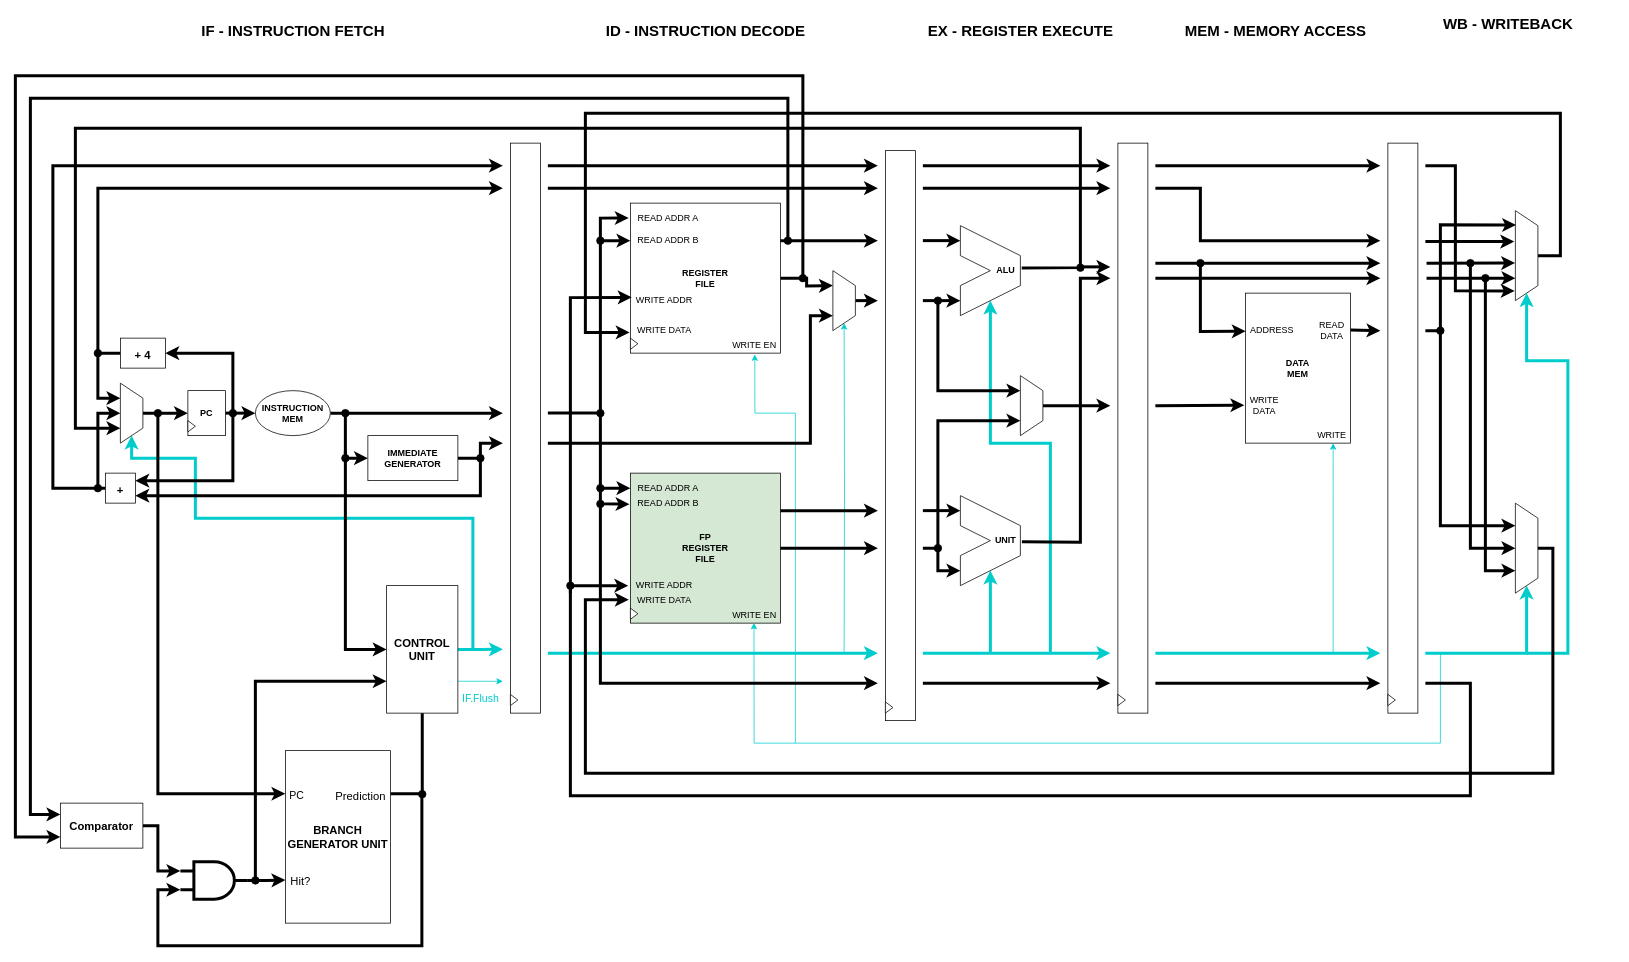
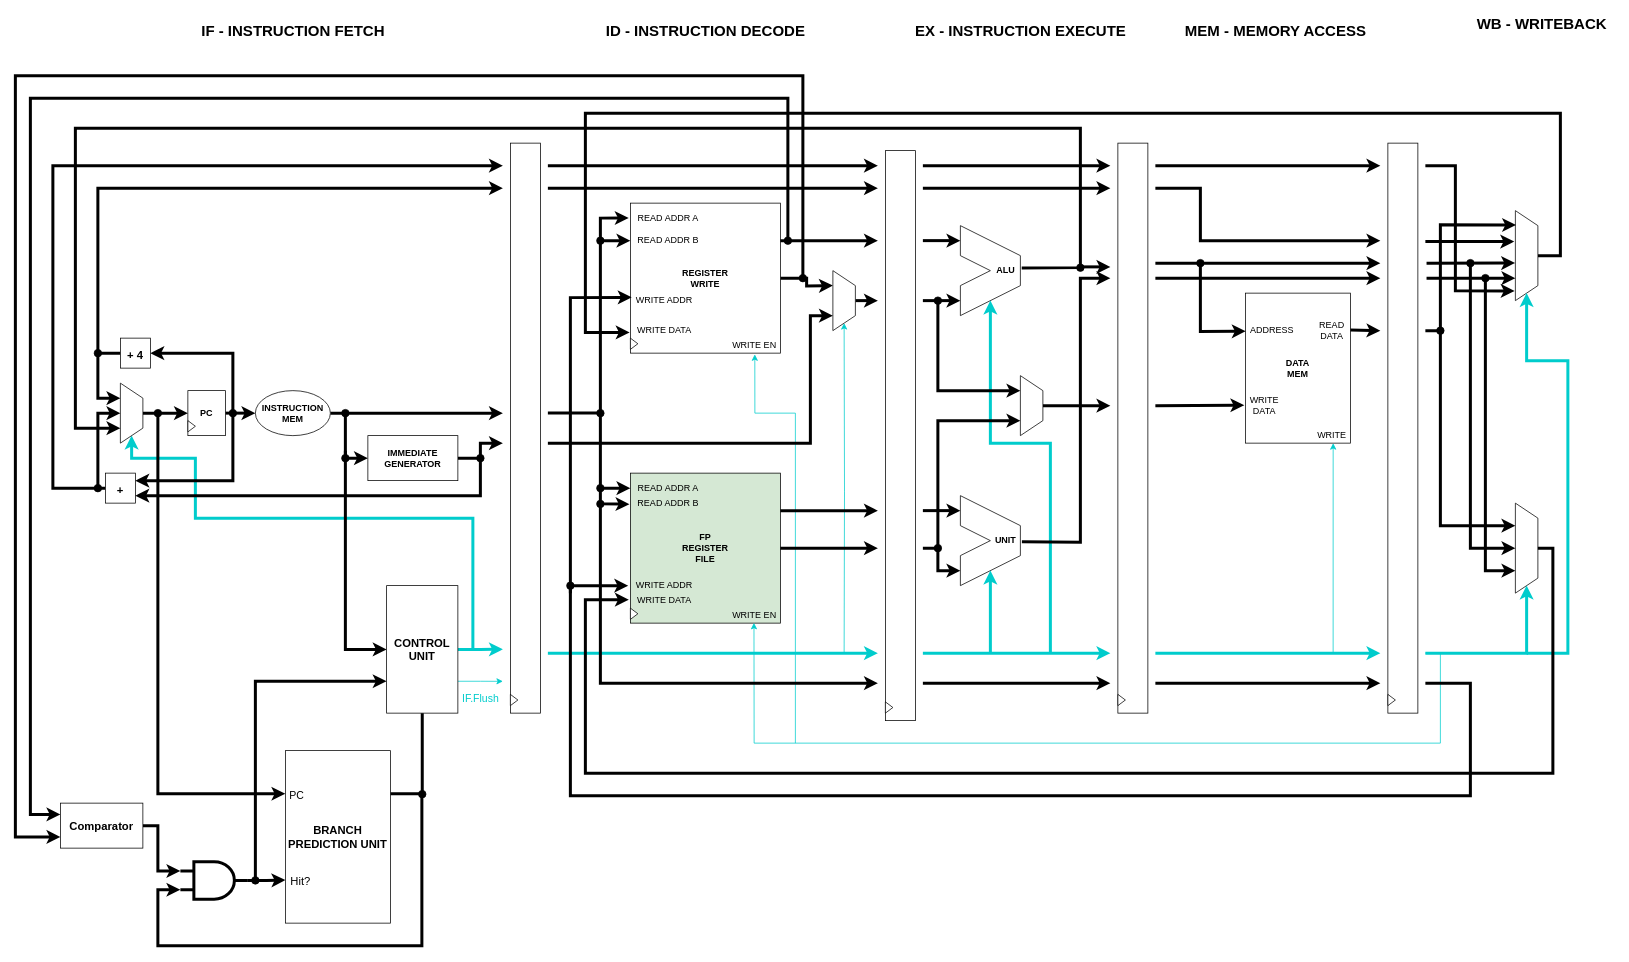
node "WB - WRITEBACK": moved (1508, 23) -> (1542, 23)
node "EX - REGISTER EXECUTE": label "EX - REGISTER EXECUTE" -> "EX - INSTRUCTION EXECUTE"
node "REGISTER FILE": label "REGISTER FILE" -> "REGISTER WRITE"
node "+ 4": size 45x30 -> 30x30
node "Prediction": removed
node "BRANCH GENERATOR UNIT": label "BRANCH GENERATOR UNIT" -> "BRANCH PREDICTION UNIT"
